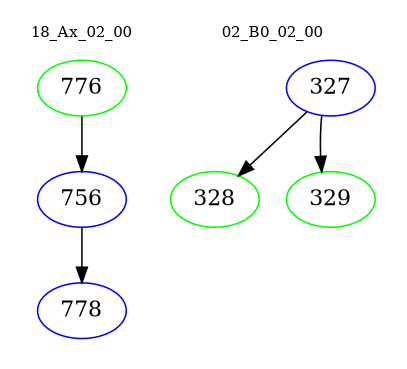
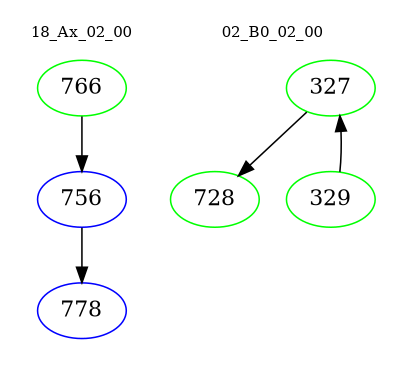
node "776": label "776" -> "766"
node "327": color blue -> green
edge "327" -> "329": reversed
node "328": label "328" -> "728"
